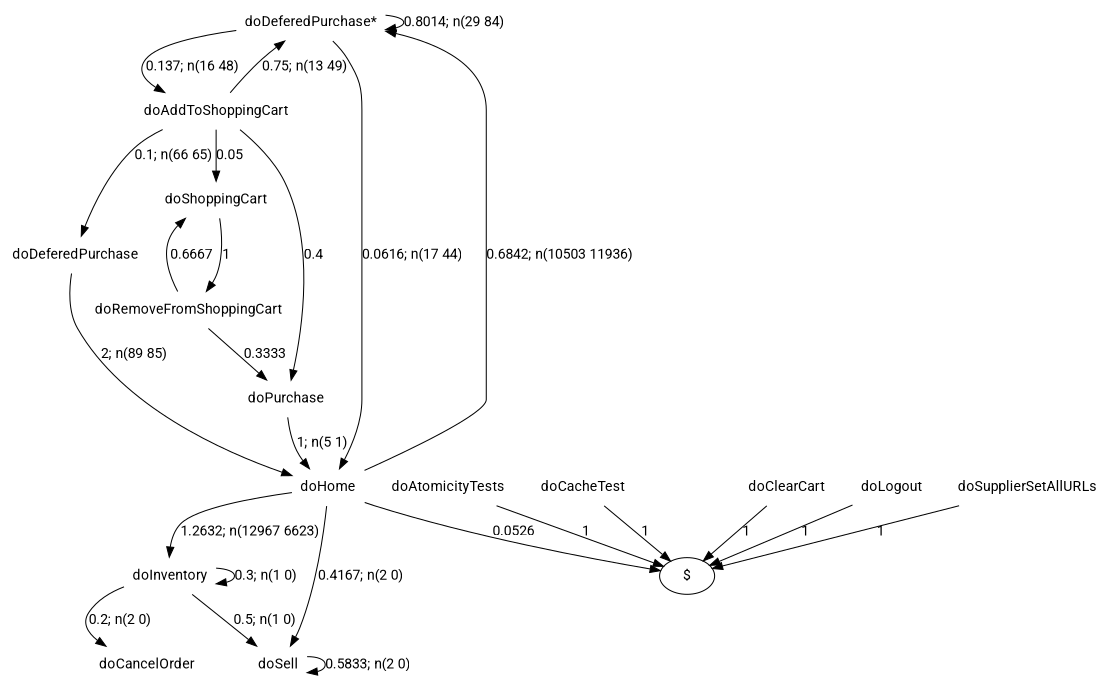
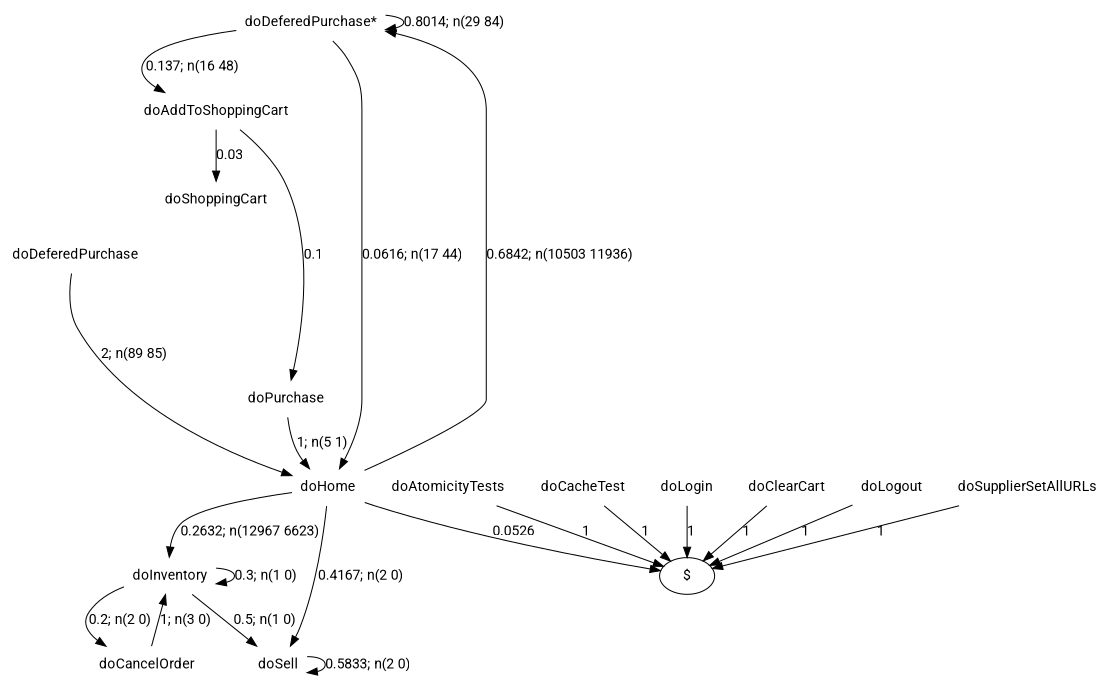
edge "doAddToShoppingCart" -> "doDeferedPurchase*": removed, label "0.75; n(13 49)"
edge "doAddToShoppingCart" -> "doShoppingCart": label "0.05" -> "0.03"
edge "doAddToShoppingCart" -> "doDeferedPurchase": removed, label "0.1; n(66 65)"
edge "doAddToShoppingCart" -> "doPurchase": label "0.4" -> "0.1"
node "doRemoveFromShoppingCart": removed
node "doLogin": added
edge "doHome" -> "doInventory": label "1.2632; n(12967 6623)" -> "0.2632; n(12967 6623)"
edge "doCancelOrder" -> "doInventory": added, label "1; n(3 0)"
